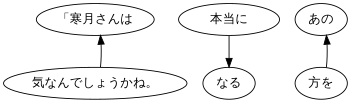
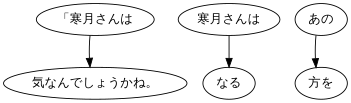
node "本当に": label "本当に" -> "寒月さんは"
edge "気なんでしょうかね。" -> "「寒月さんは": reversed
edge "方を" -> "あの": reversed
